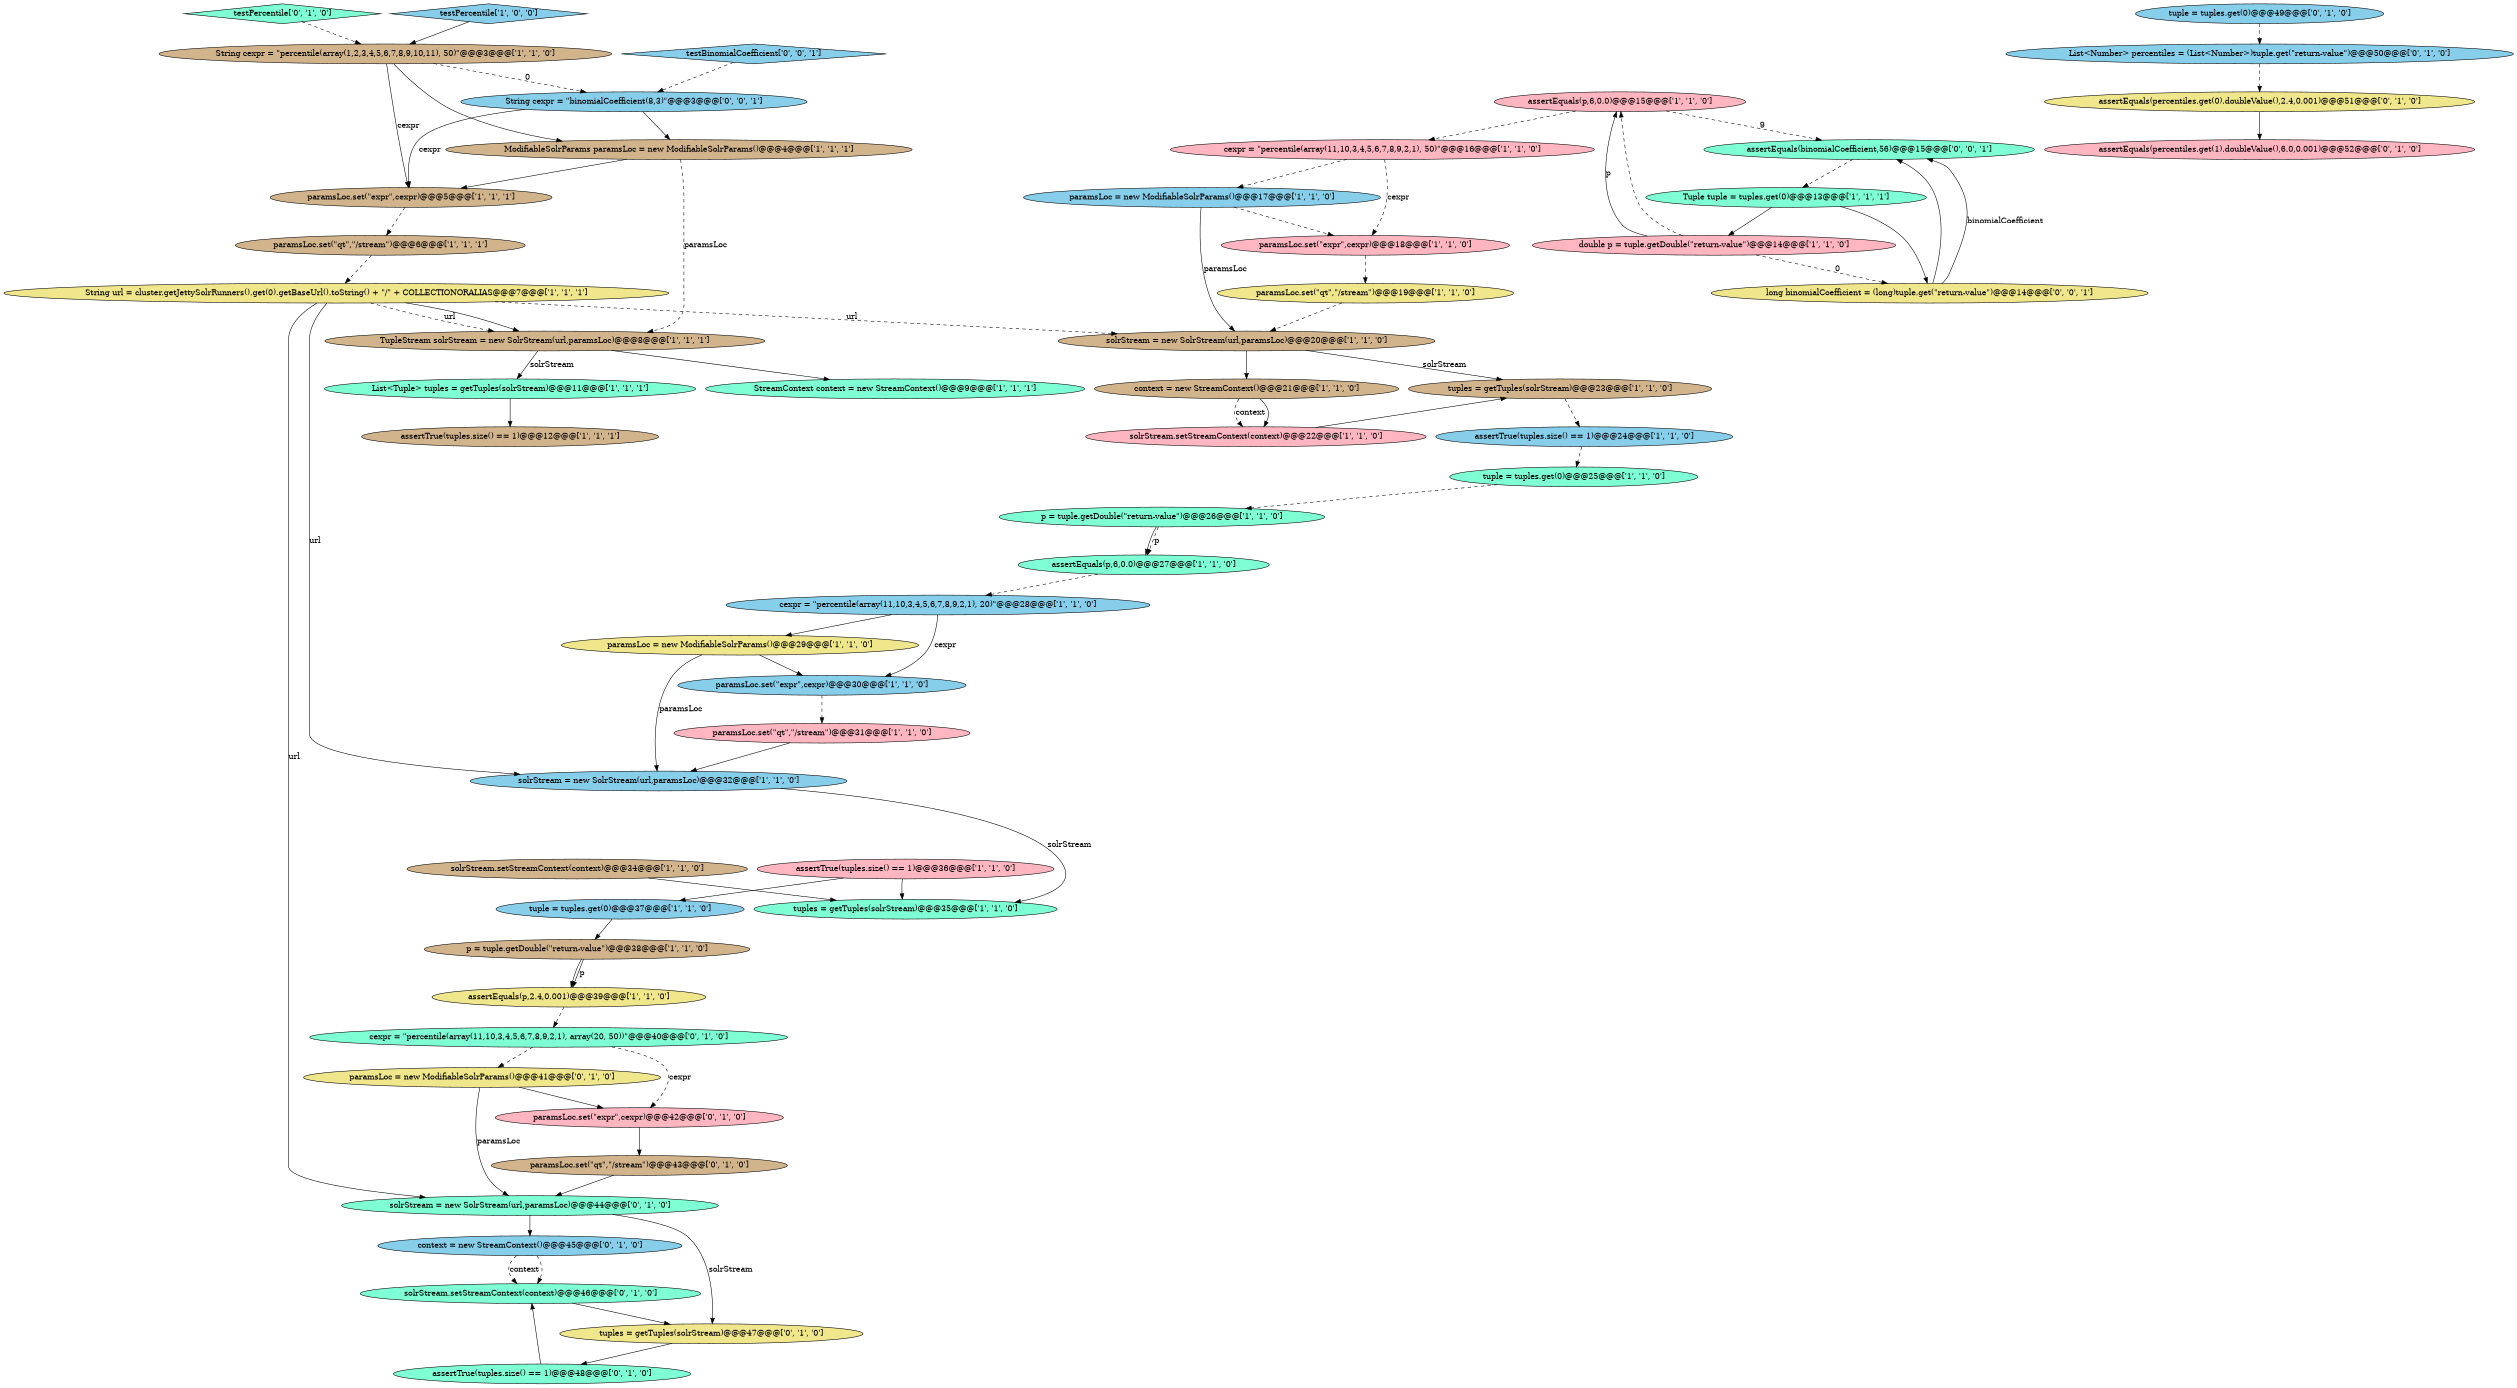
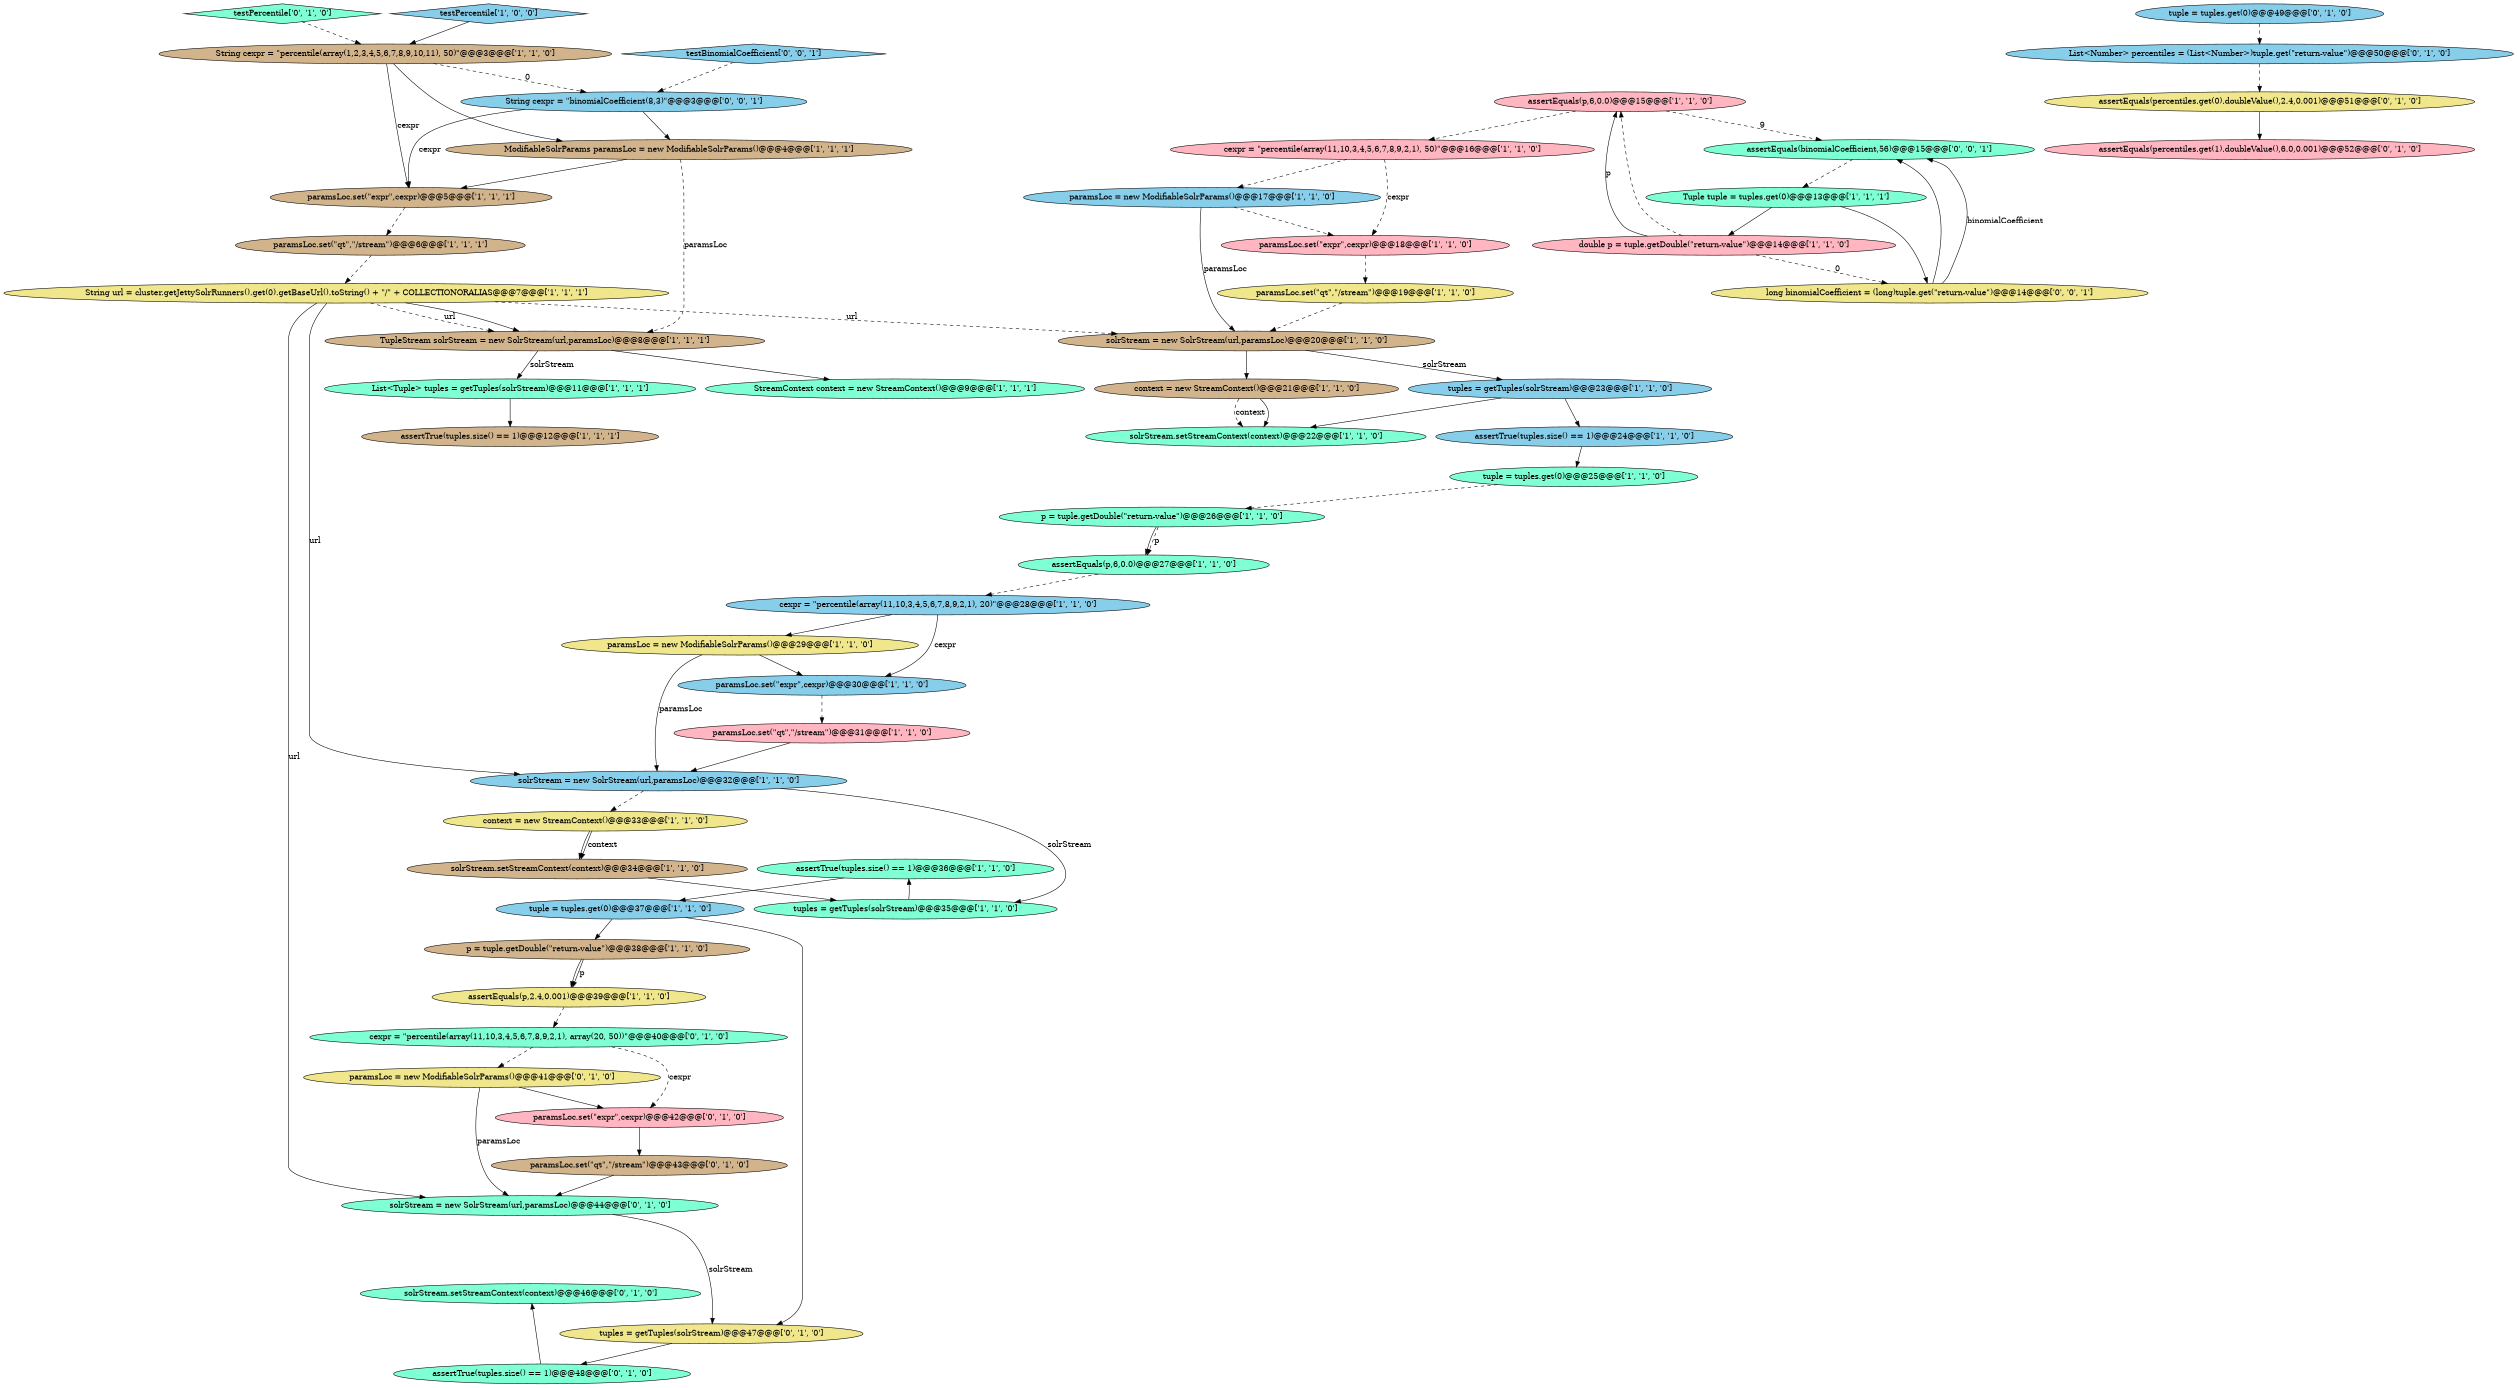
node "tuples = getTuples(solrStream)@@@23@@@['1', '1', '0']": fillcolor tan -> skyblue
edge "tuples = getTuples(solrStream)@@@23@@@['1', '1', '0']" -> "assertTrue(tuples.size() == 1)@@@24@@@['1', '1', '0']": style dashed -> solid
edge "solrStream.setStreamContext(context)@@@22@@@['1', '1', '0']" -> "tuples = getTuples(solrStream)@@@23@@@['1', '1', '0']": reversed
node "solrStream.setStreamContext(context)@@@22@@@['1', '1', '0']": fillcolor lightpink -> aquamarine
edge "assertTrue(tuples.size() == 1)@@@24@@@['1', '1', '0']" -> "tuple = tuples.get(0)@@@25@@@['1', '1', '0']": style dashed -> solid
node "context = new StreamContext()@@@33@@@['1', '1', '0']": added
node "assertTrue(tuples.size() == 1)@@@36@@@['1', '1', '0']": fillcolor lightpink -> aquamarine
edge "assertTrue(tuples.size() == 1)@@@36@@@['1', '1', '0']" -> "tuples = getTuples(solrStream)@@@35@@@['1', '1', '0']": reversed
node "context = new StreamContext()@@@45@@@['0', '1', '0']": removed
edge "solrStream.setStreamContext(context)@@@46@@@['0', '1', '0']" -> "tuples = getTuples(solrStream)@@@47@@@['0', '1', '0']": now "tuple = tuples.get(0)@@@37@@@['1', '1', '0']" -> "tuples = getTuples(solrStream)@@@47@@@['0', '1', '0']"
